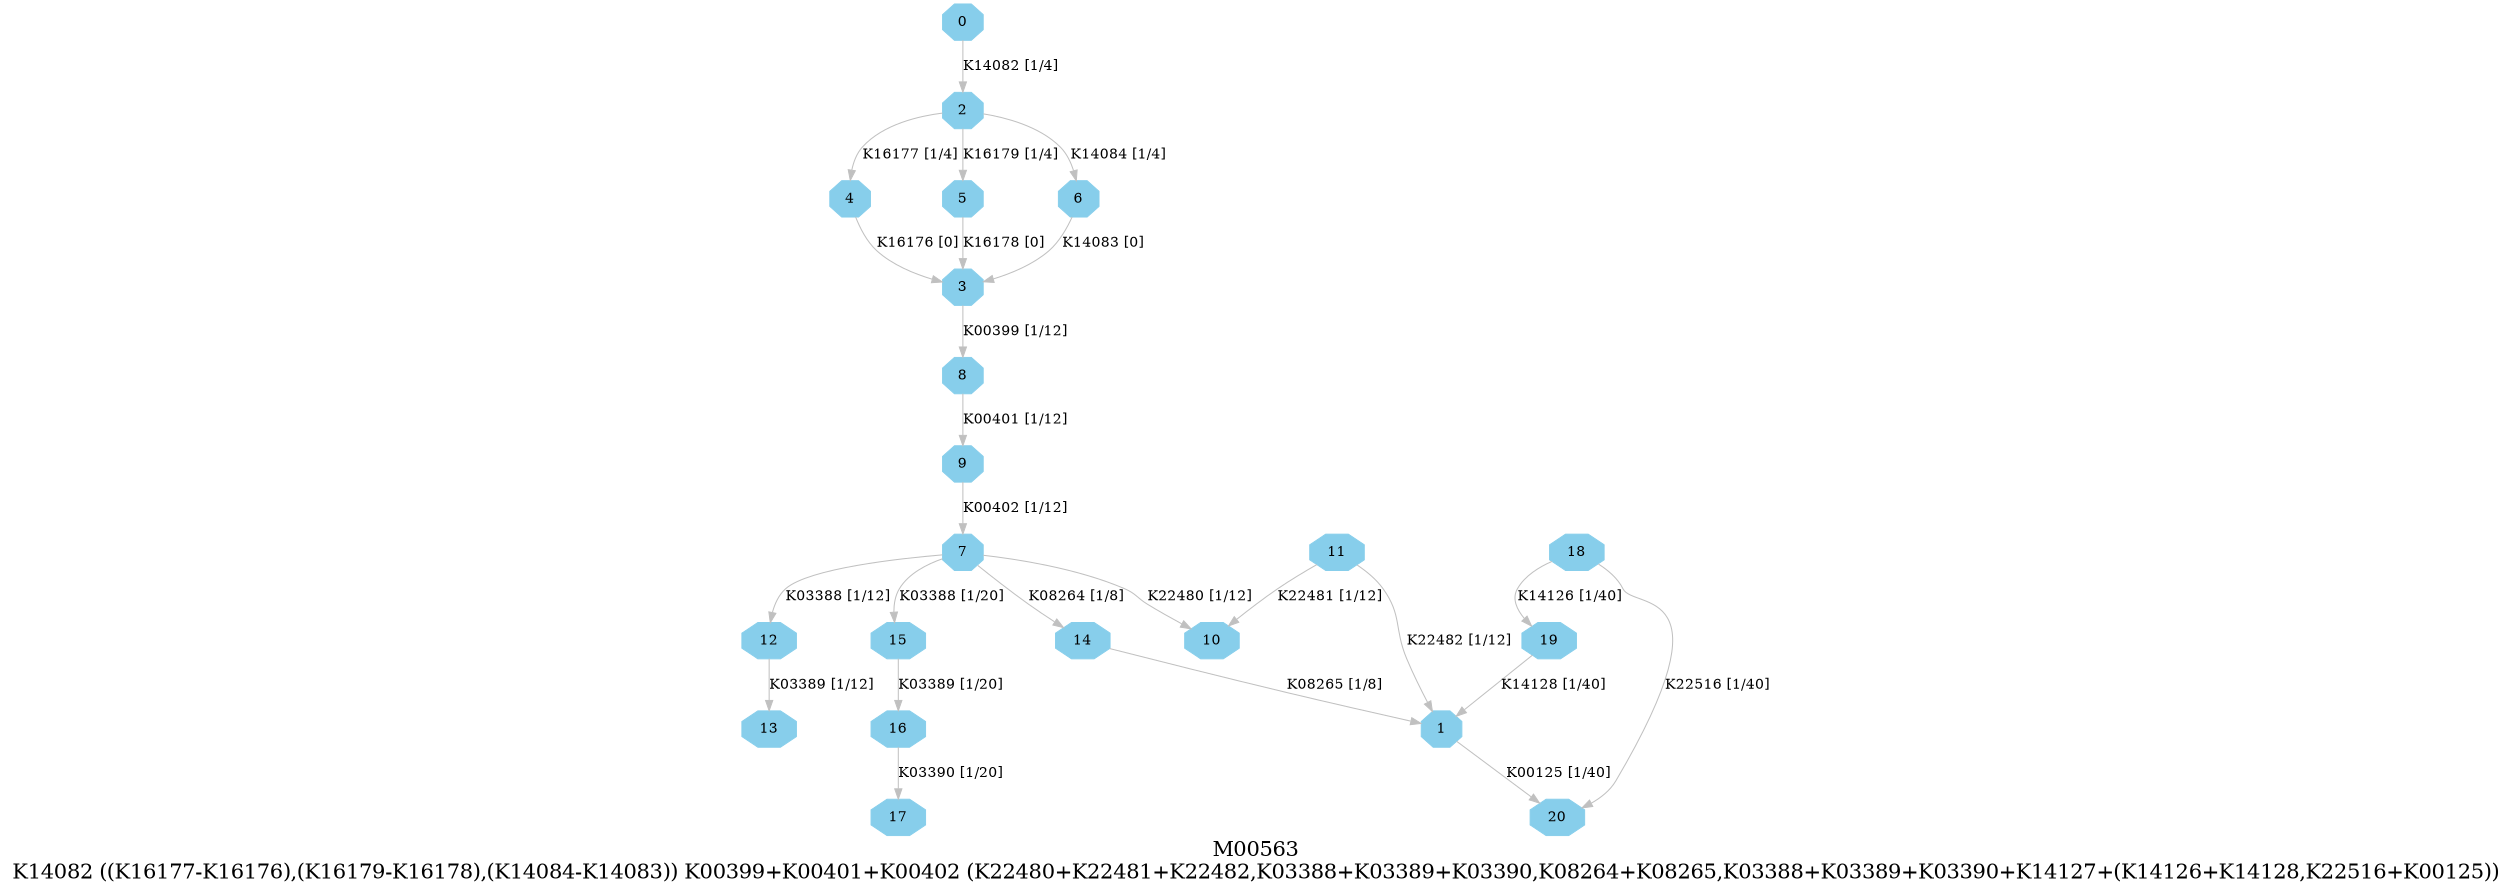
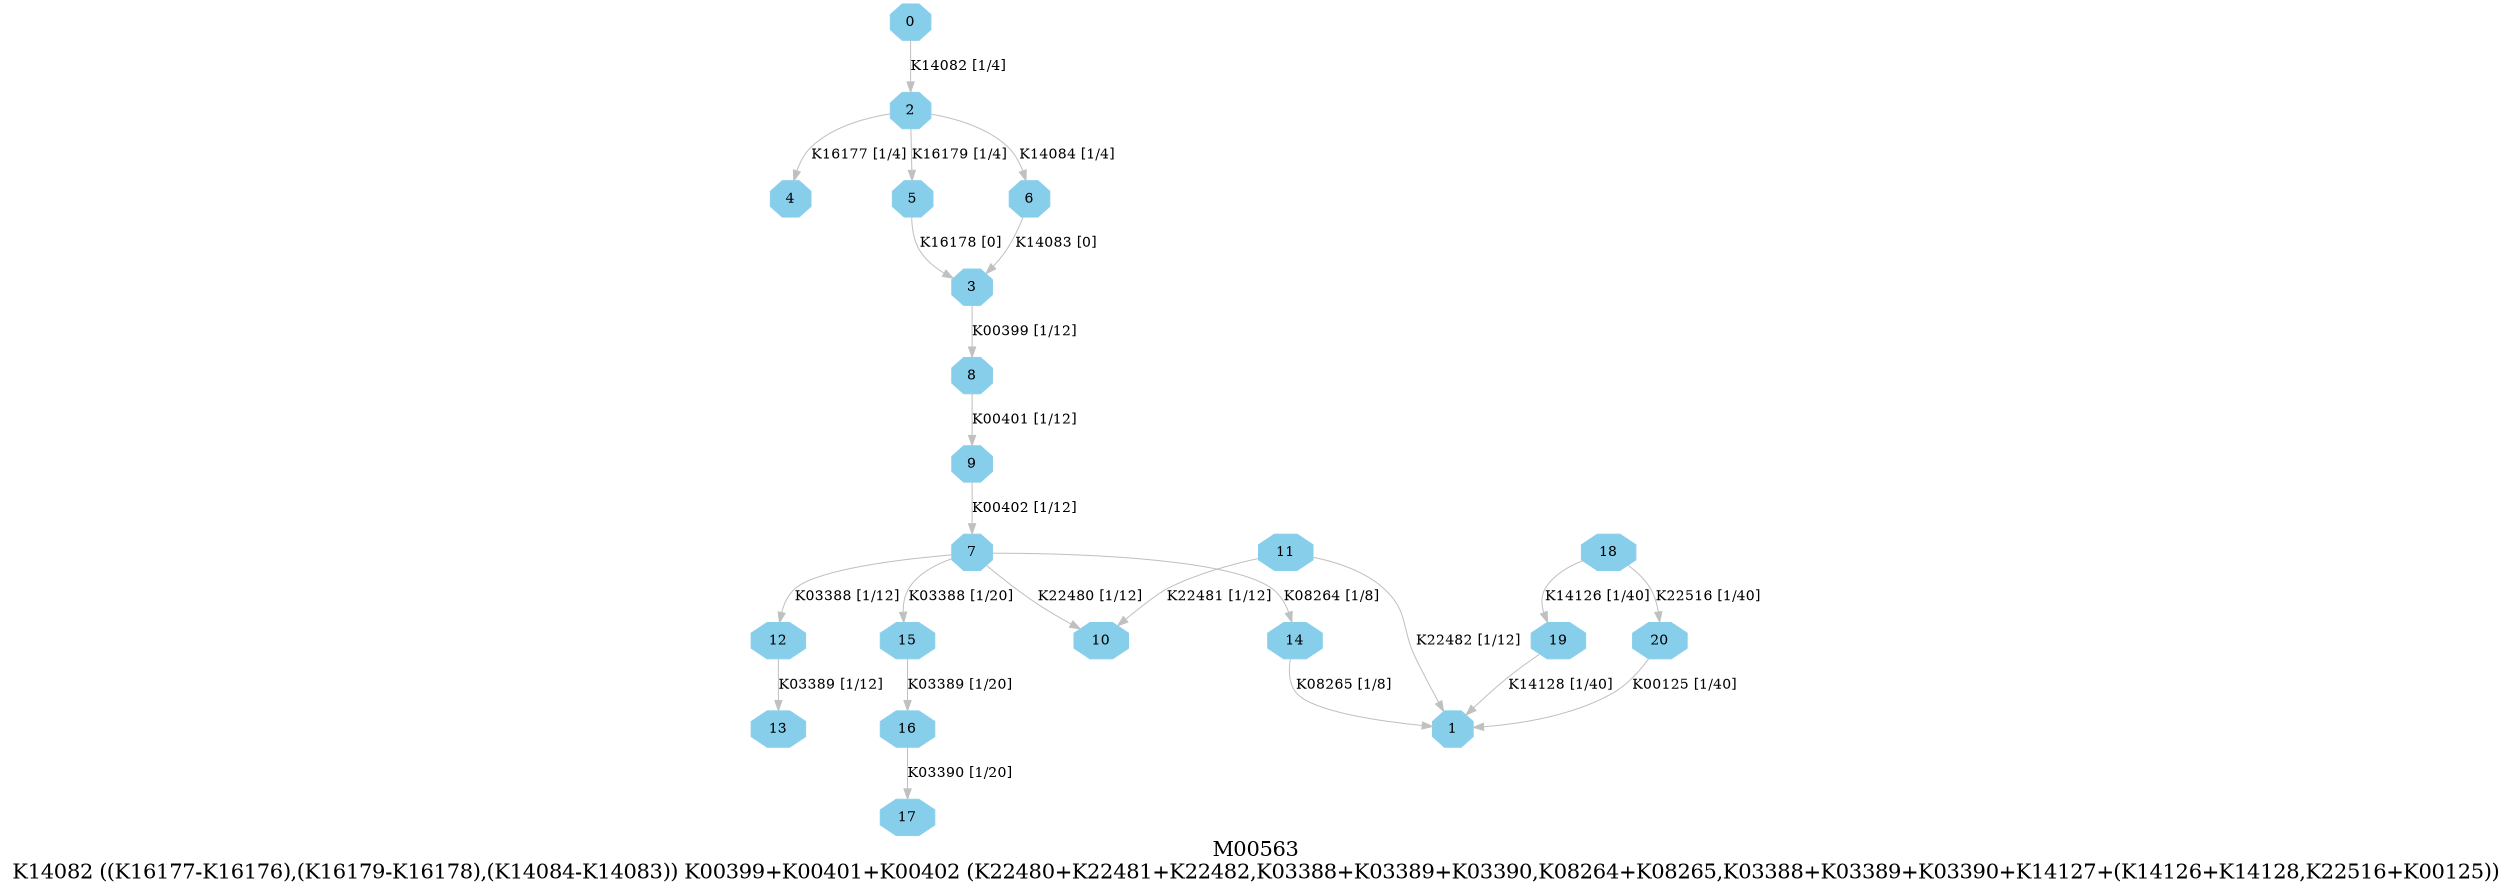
edge "4" -> "3": removed, label "K16176 [0]"
edge "1" -> "20": reversed
